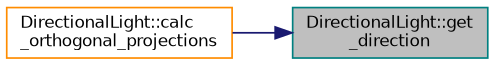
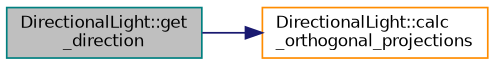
edge "DirectionalLight::calc _orthogonal_projections" -> "DirectionalLight::get _direction": reversed
